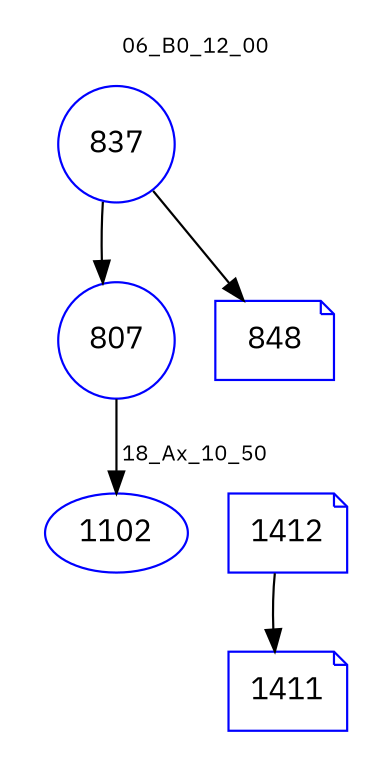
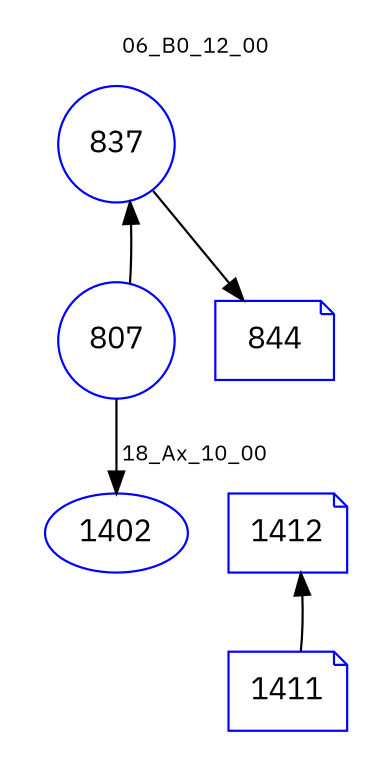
edge "837" -> "807": reversed
node "848": label "848" -> "844"
cluster "18_Ax_10_50": label "18_Ax_10_50" -> "18_Ax_10_00"
node "1102": label "1102" -> "1402"
edge "1412" -> "1411": reversed
